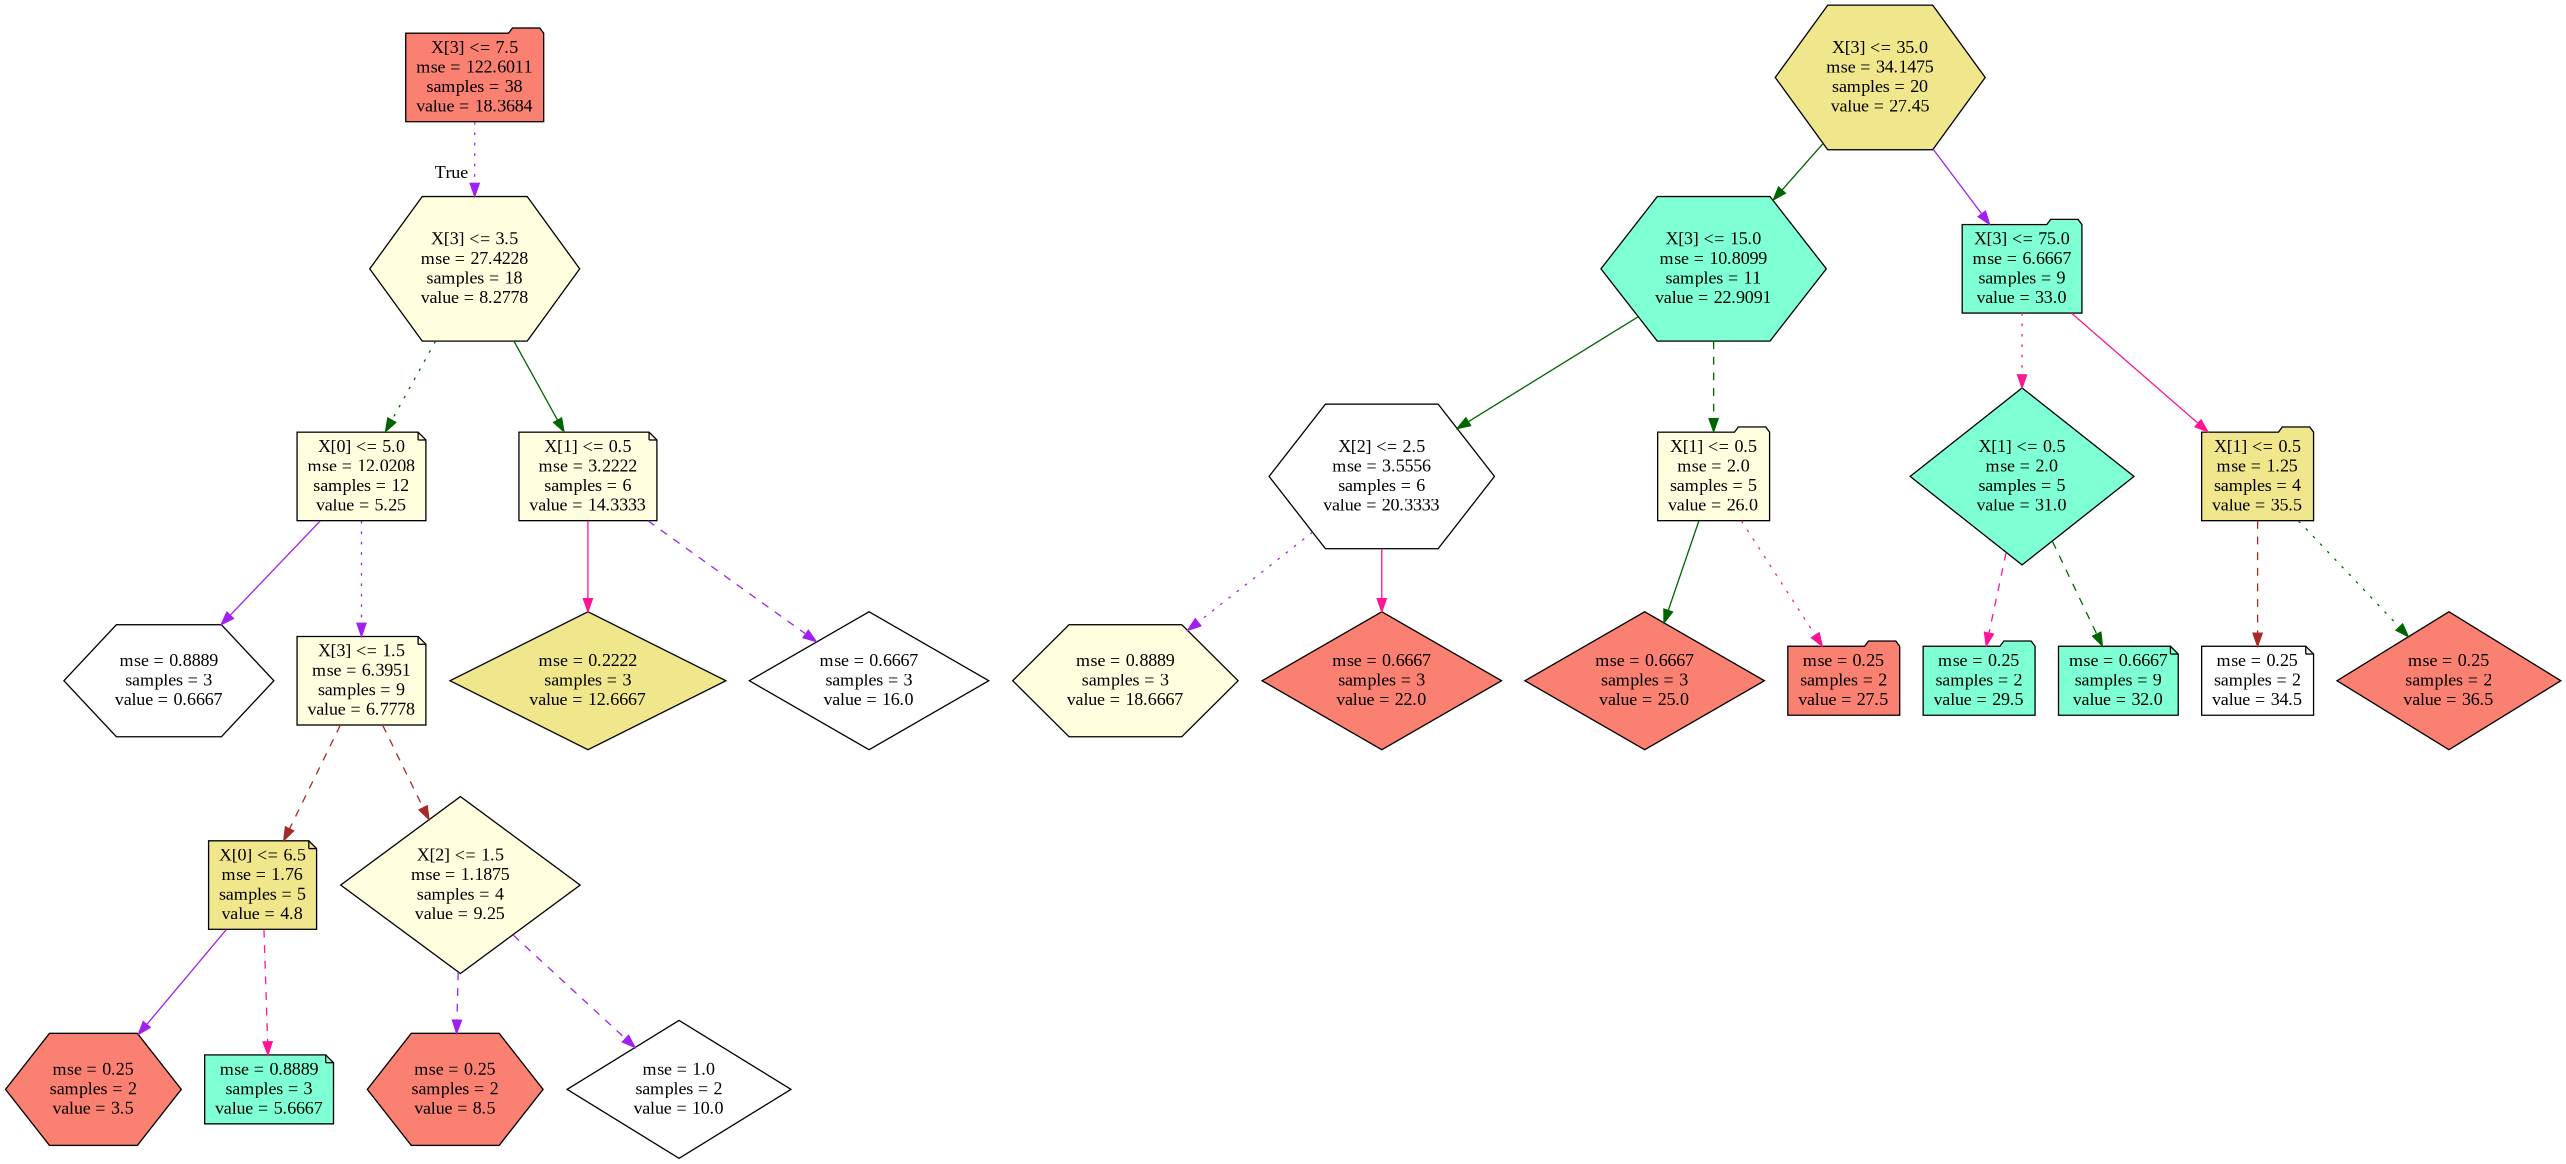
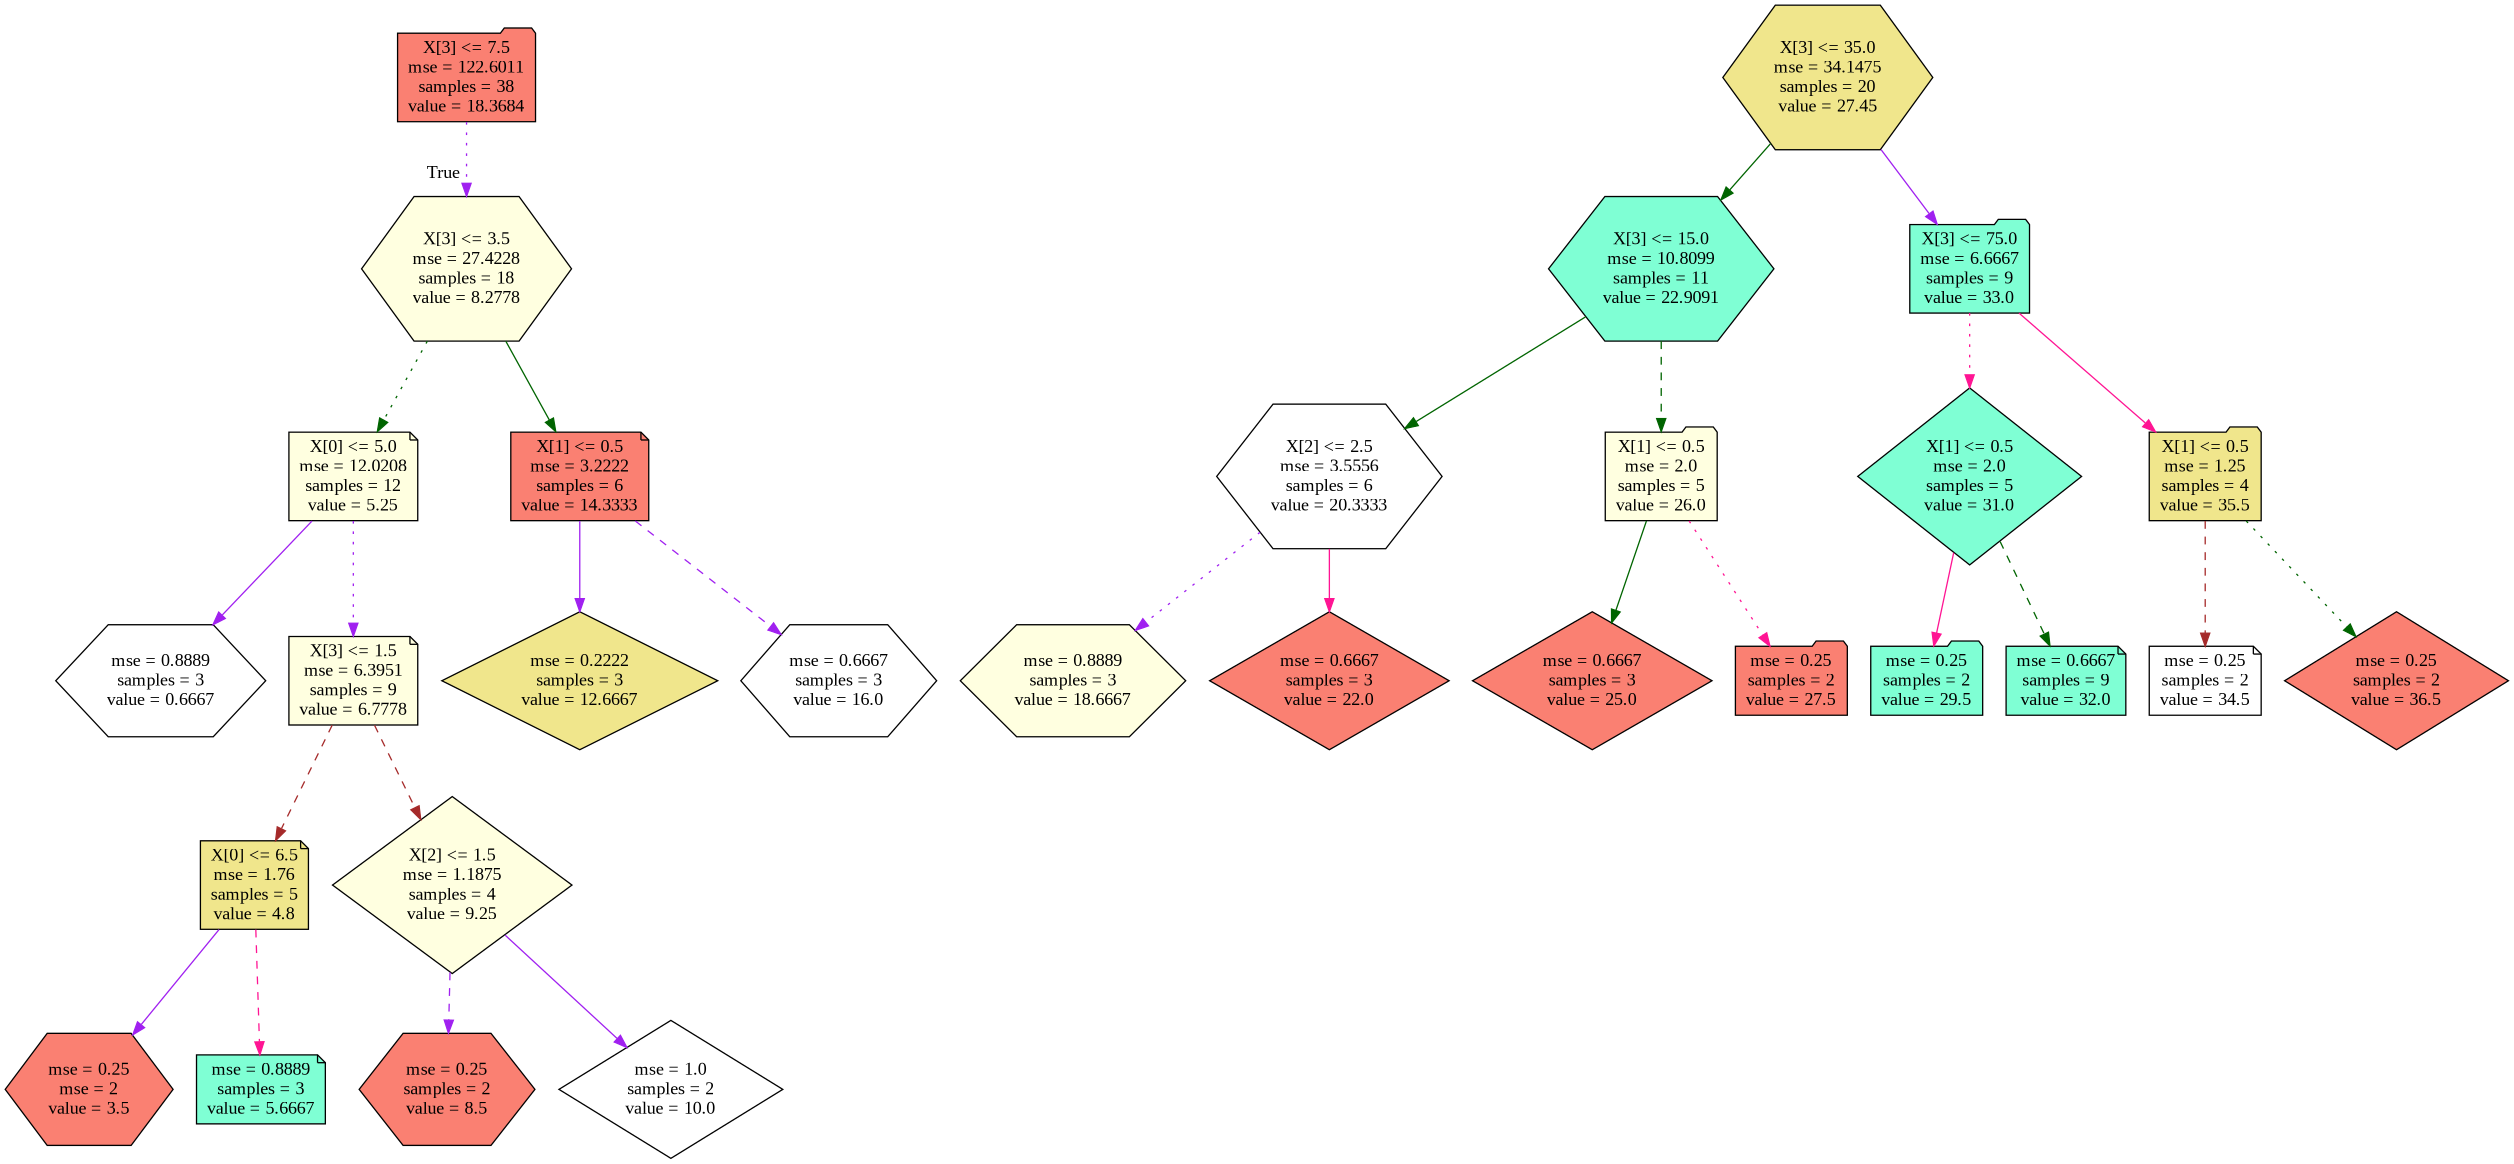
node "X[1] <= 0.5 mse = 3.2222 samples = 6 value = 14.3333": fillcolor lightyellow -> salmon
edge "X[1] <= 0.5 mse = 3.2222 samples = 6 value = 14.3333" -> "mse = 0.2222 samples = 3 value = 12.6667": color deeppink -> purple
edge "X[1] <= 0.5 mse = 2.0 samples = 5 value = 31.0" -> "mse = 0.25 samples = 2 value = 29.5": style dashed -> solid
node "mse = 0.6667 samples = 3 value = 16.0": shape diamond -> hexagon
edge "X[2] <= 1.5 mse = 1.1875 samples = 4 value = 9.25" -> "mse = 1.0 samples = 2 value = 10.0": style dashed -> solid
node "mse = 0.25 samples = 2 value = 3.5": label "mse = 0.25 samples = 2 value = 3.5" -> "mse = 0.25 mse = 2 value = 3.5"
